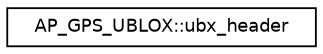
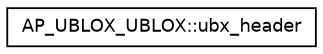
node "AP_GPS_UBLOX::ubx_header": label "AP_GPS_UBLOX::ubx_header" -> "AP_UBLOX_UBLOX::ubx_header"
